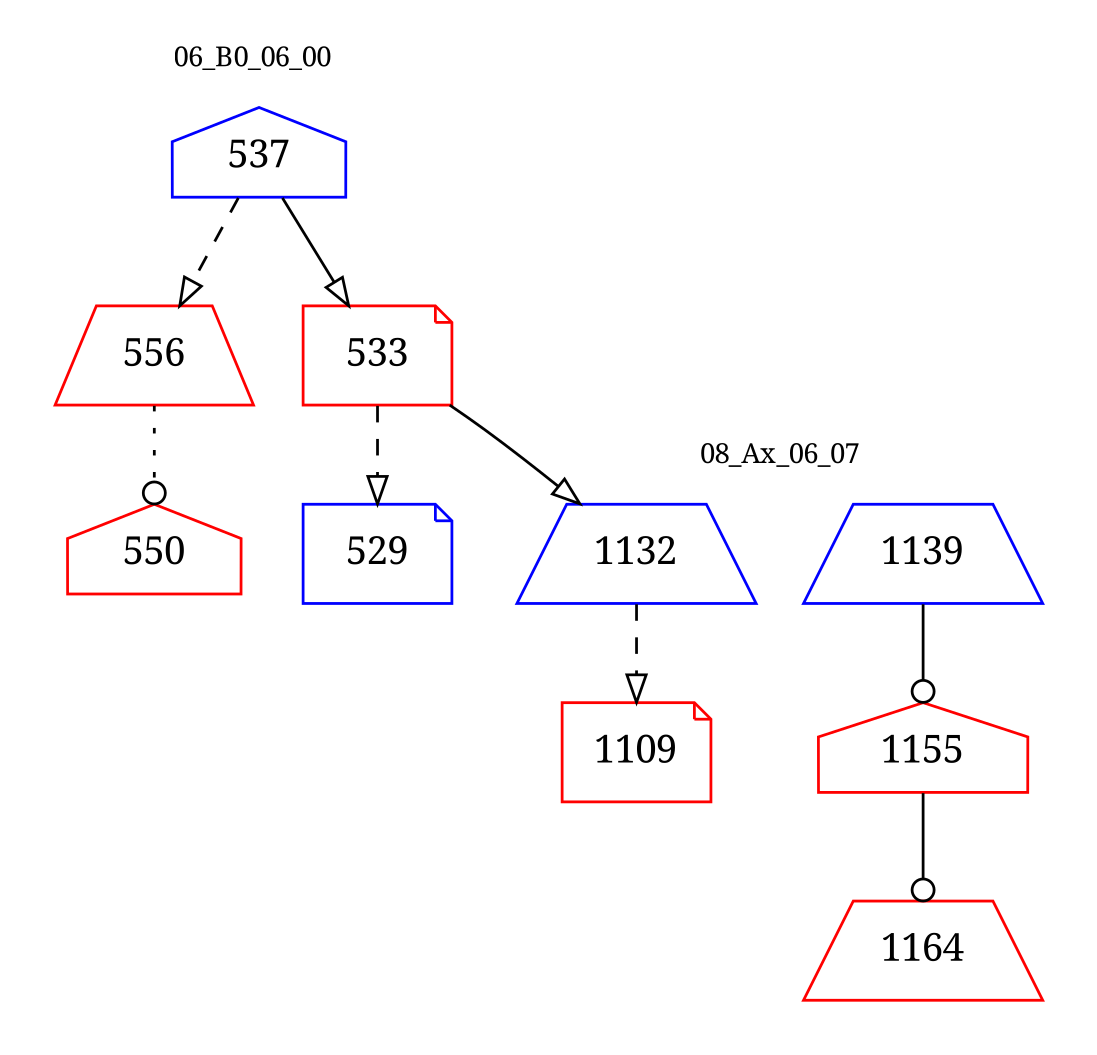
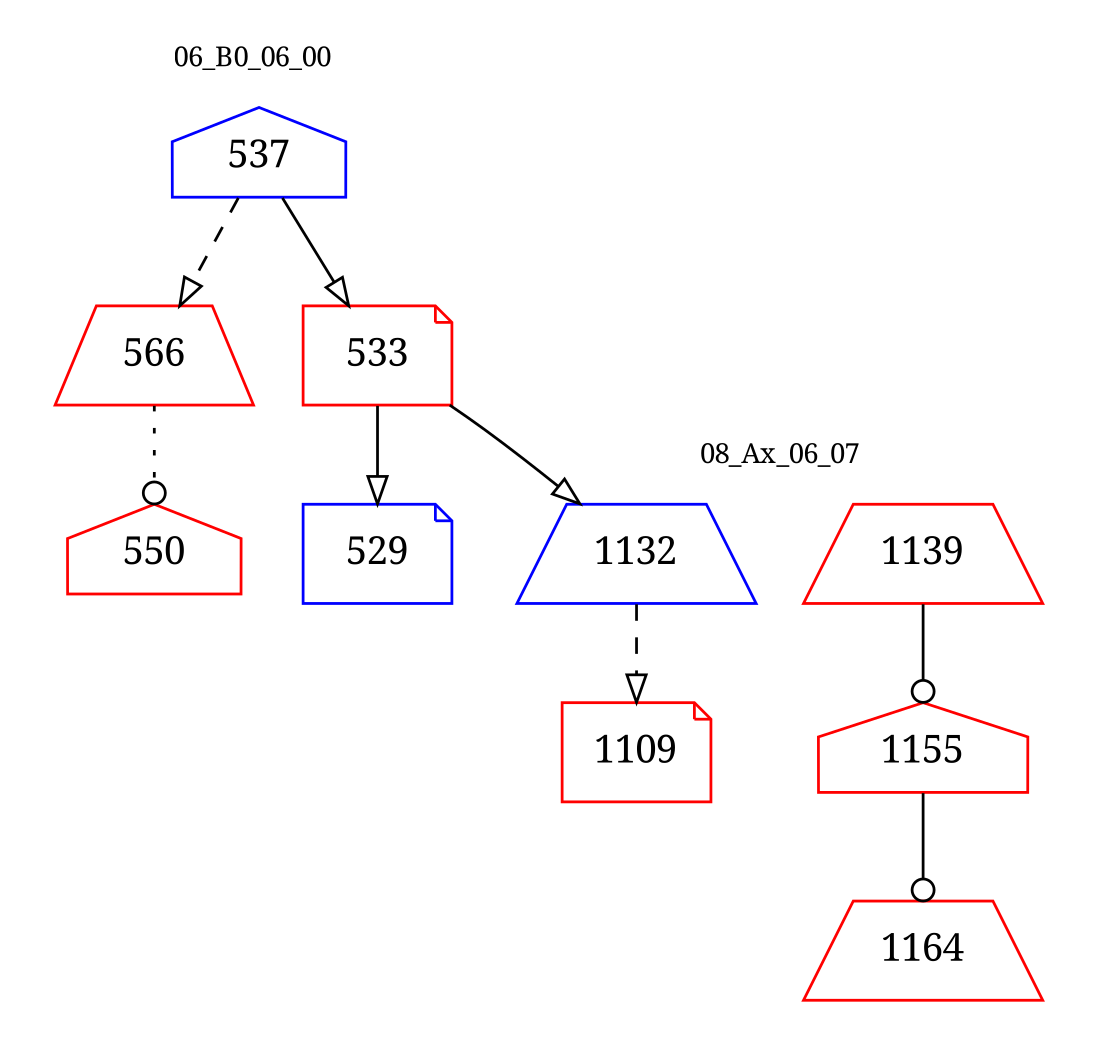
node "556": label "556" -> "566"
edge "533" -> "529": style dashed -> solid
node "1139": color blue -> red
